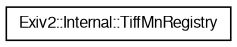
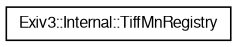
node "Exiv2::Internal::TiffMnRegistry": label "Exiv2::Internal::TiffMnRegistry" -> "Exiv3::Internal::TiffMnRegistry"
